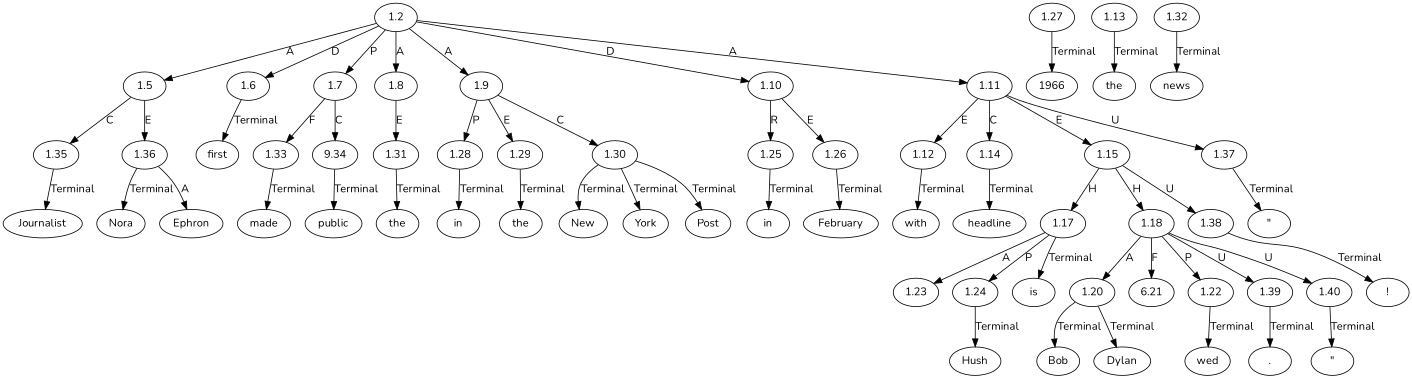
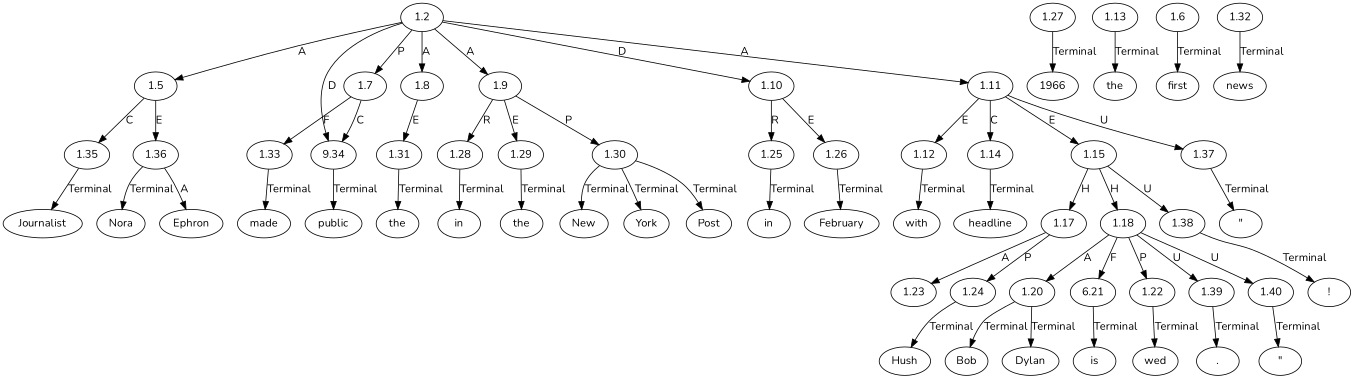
edge "1.2" -> "1.6": now "1.2" -> "9.34"
edge "1.9" -> "1.28": label "P" -> "R"
edge "1.9" -> "1.30": label "C" -> "P"
edge "1.17" -> "is": now "6.21" -> "is"
